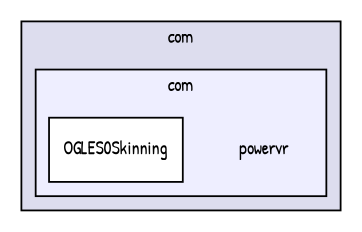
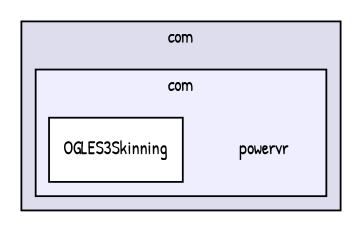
node "OGLES0Skinning": label "OGLES0Skinning" -> "OGLES3Skinning"
